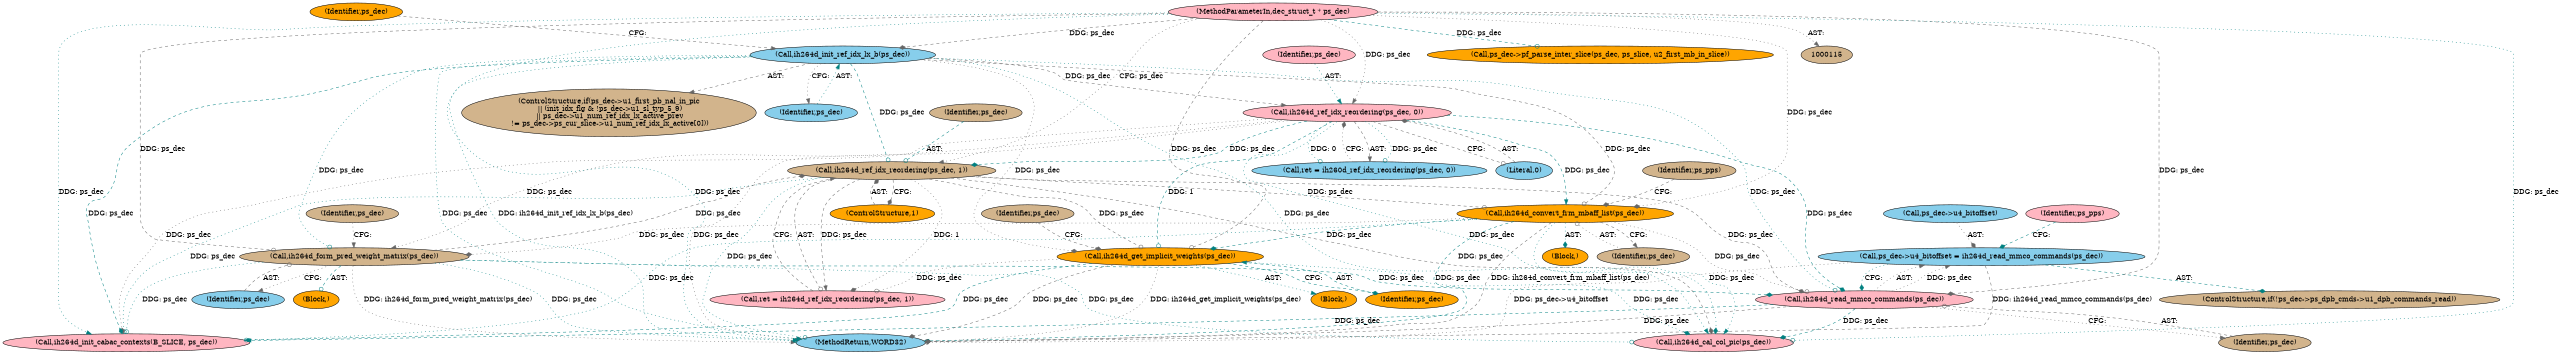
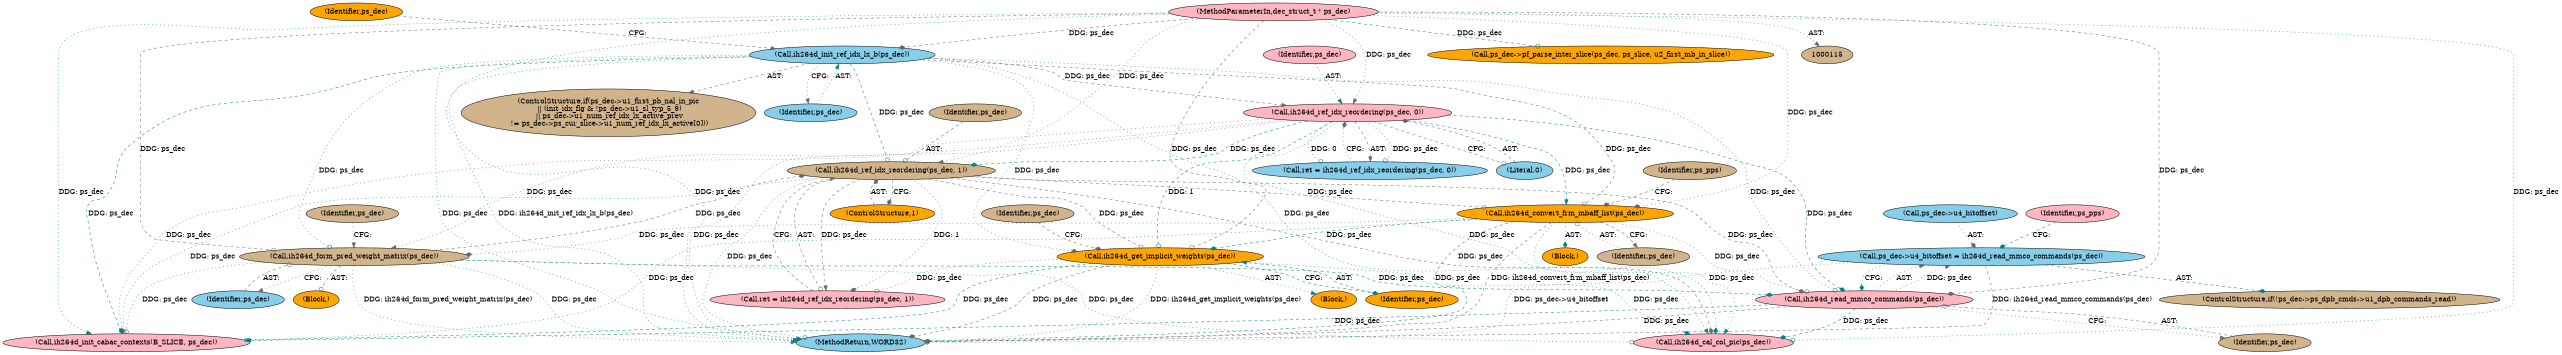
edge "(MethodParameterIn,dec_struct_t * ps_dec)" -> "(Call,ih264d_ref_idx_reordering(ps_dec, 1))": label "CFG: ps_dec" -> "DDG: ps_dec"
node "(Call,ret = ih260d_ref_idx_reordering(ps_dec, 0))": label "(Call,ret = ih260d_ref_idx_reordering(ps_dec, 0))" -> "(Call,ret = ih264d_ref_idx_reordering(ps_dec, 0))"
